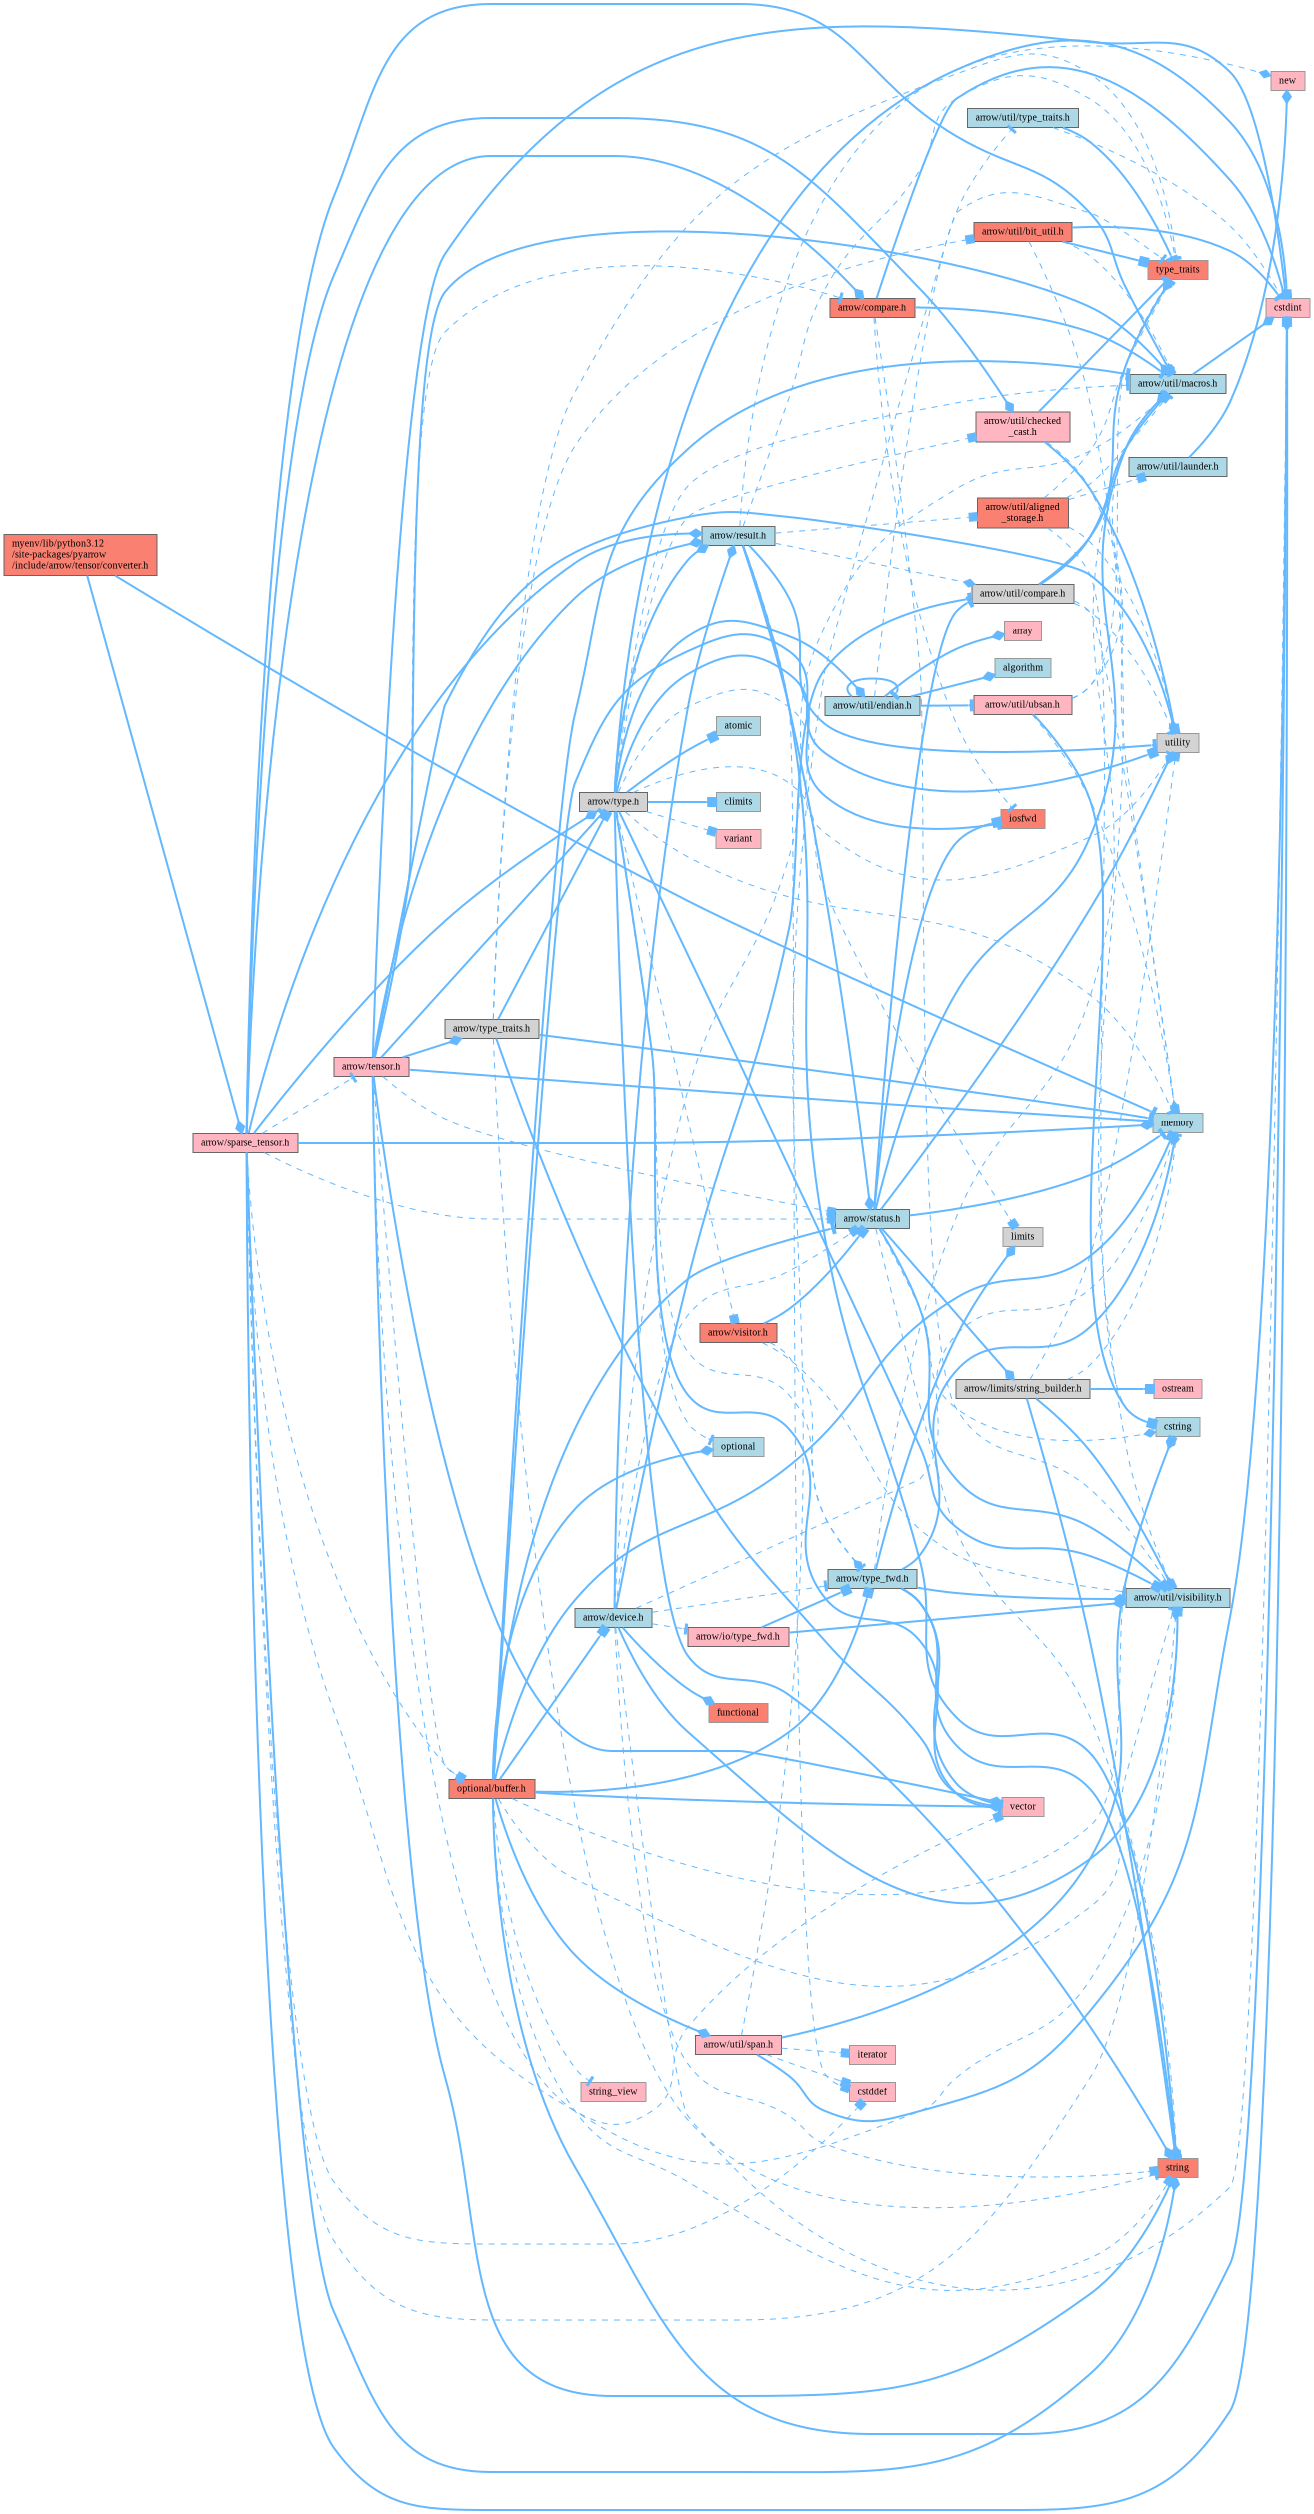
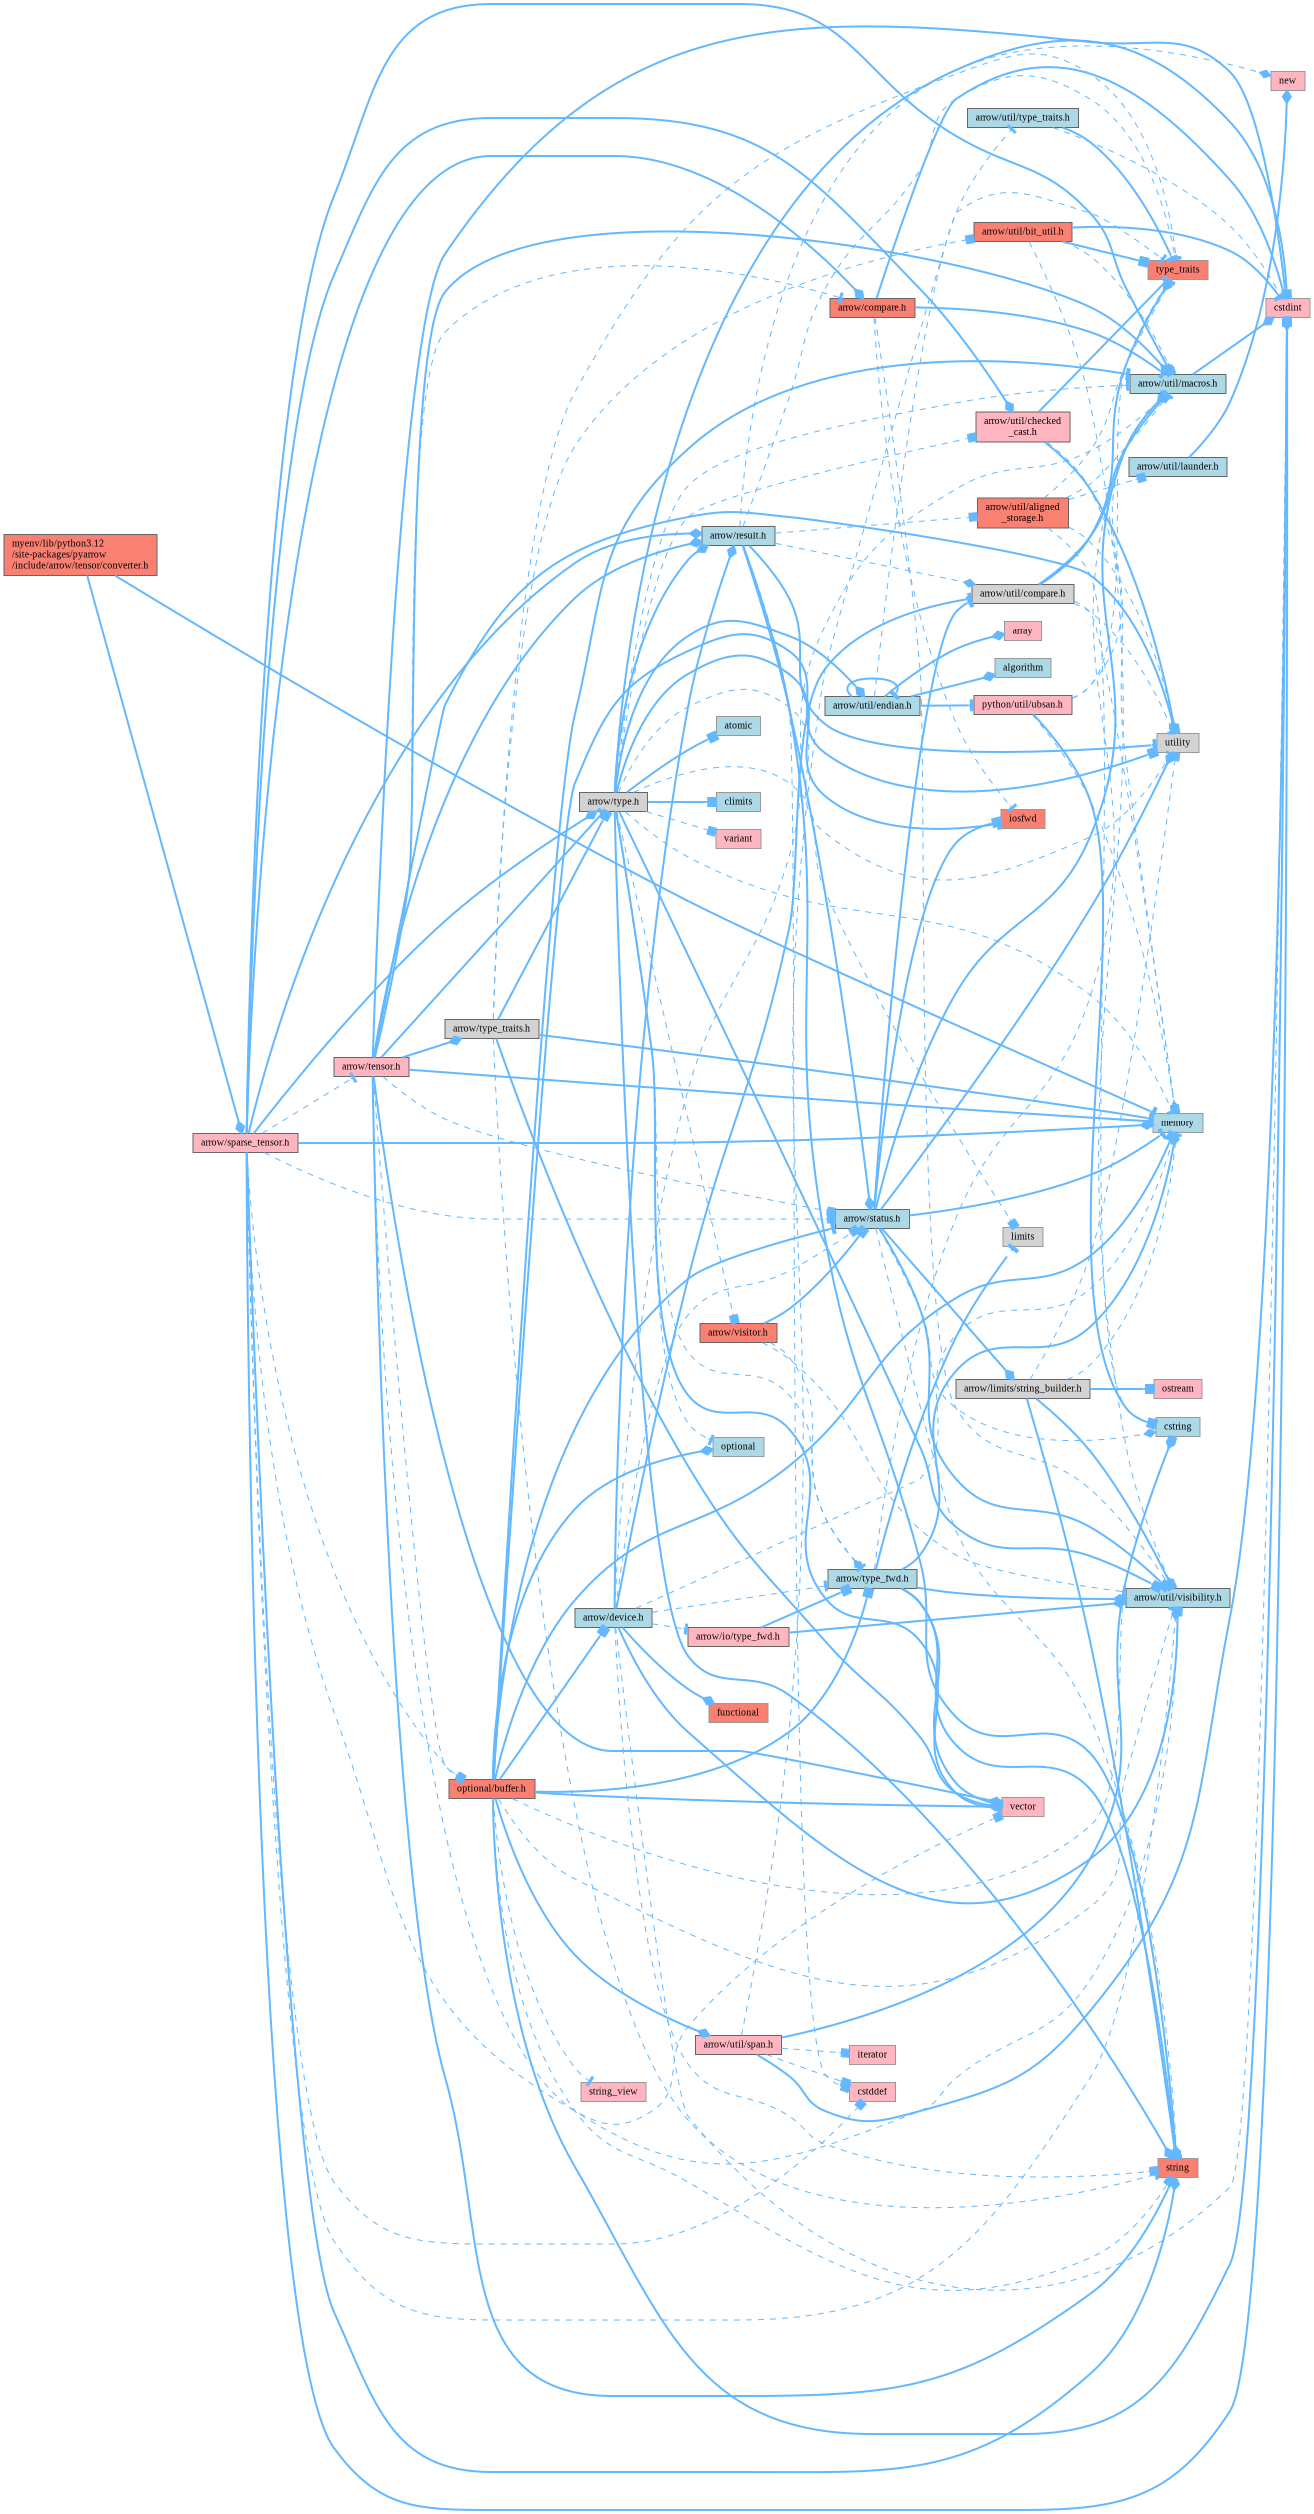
node "arrow/util/ubsan.h": label "arrow/util/ubsan.h" -> "python/util/ubsan.h"
edge "arrow/type_fwd.h" -> "limits": arrowhead diamond -> tee
